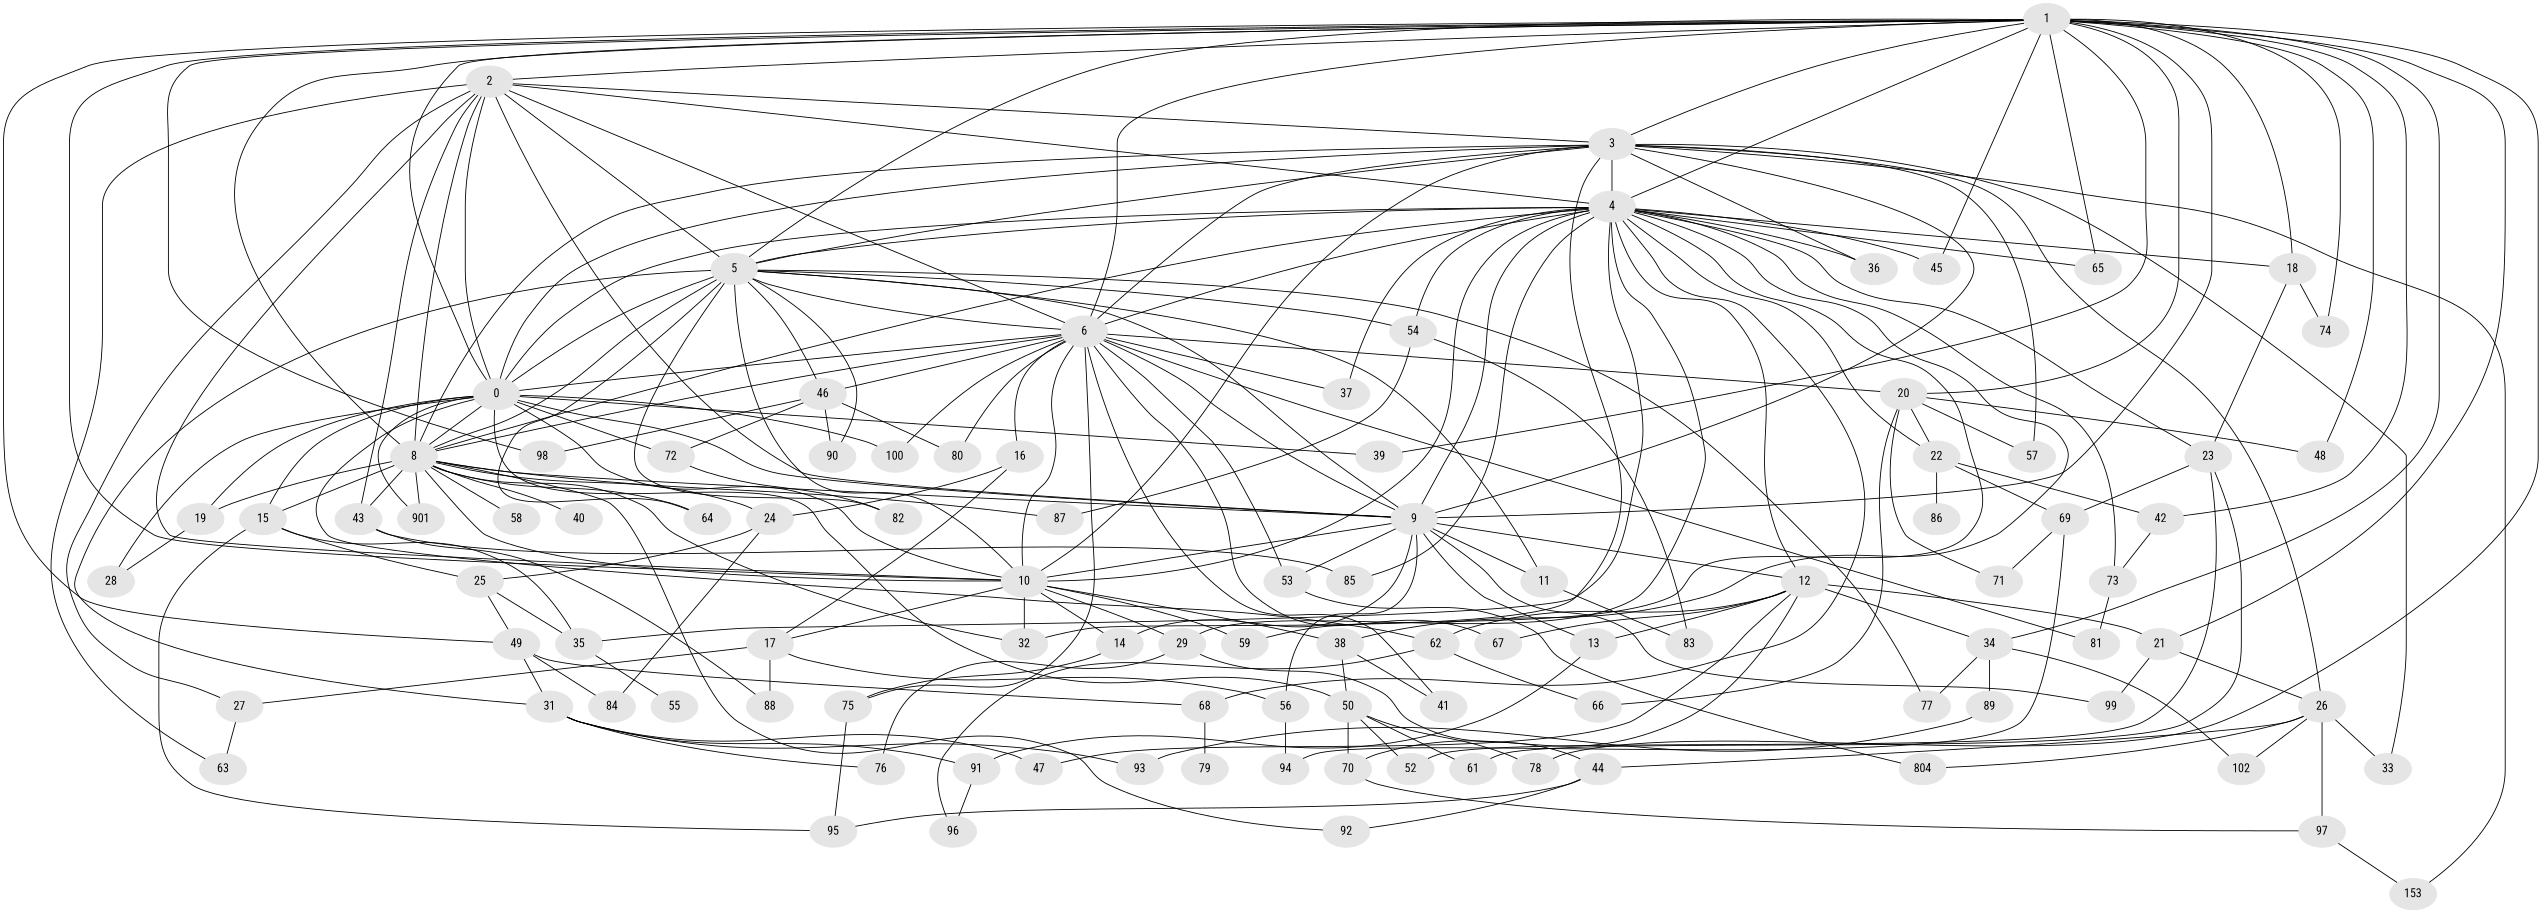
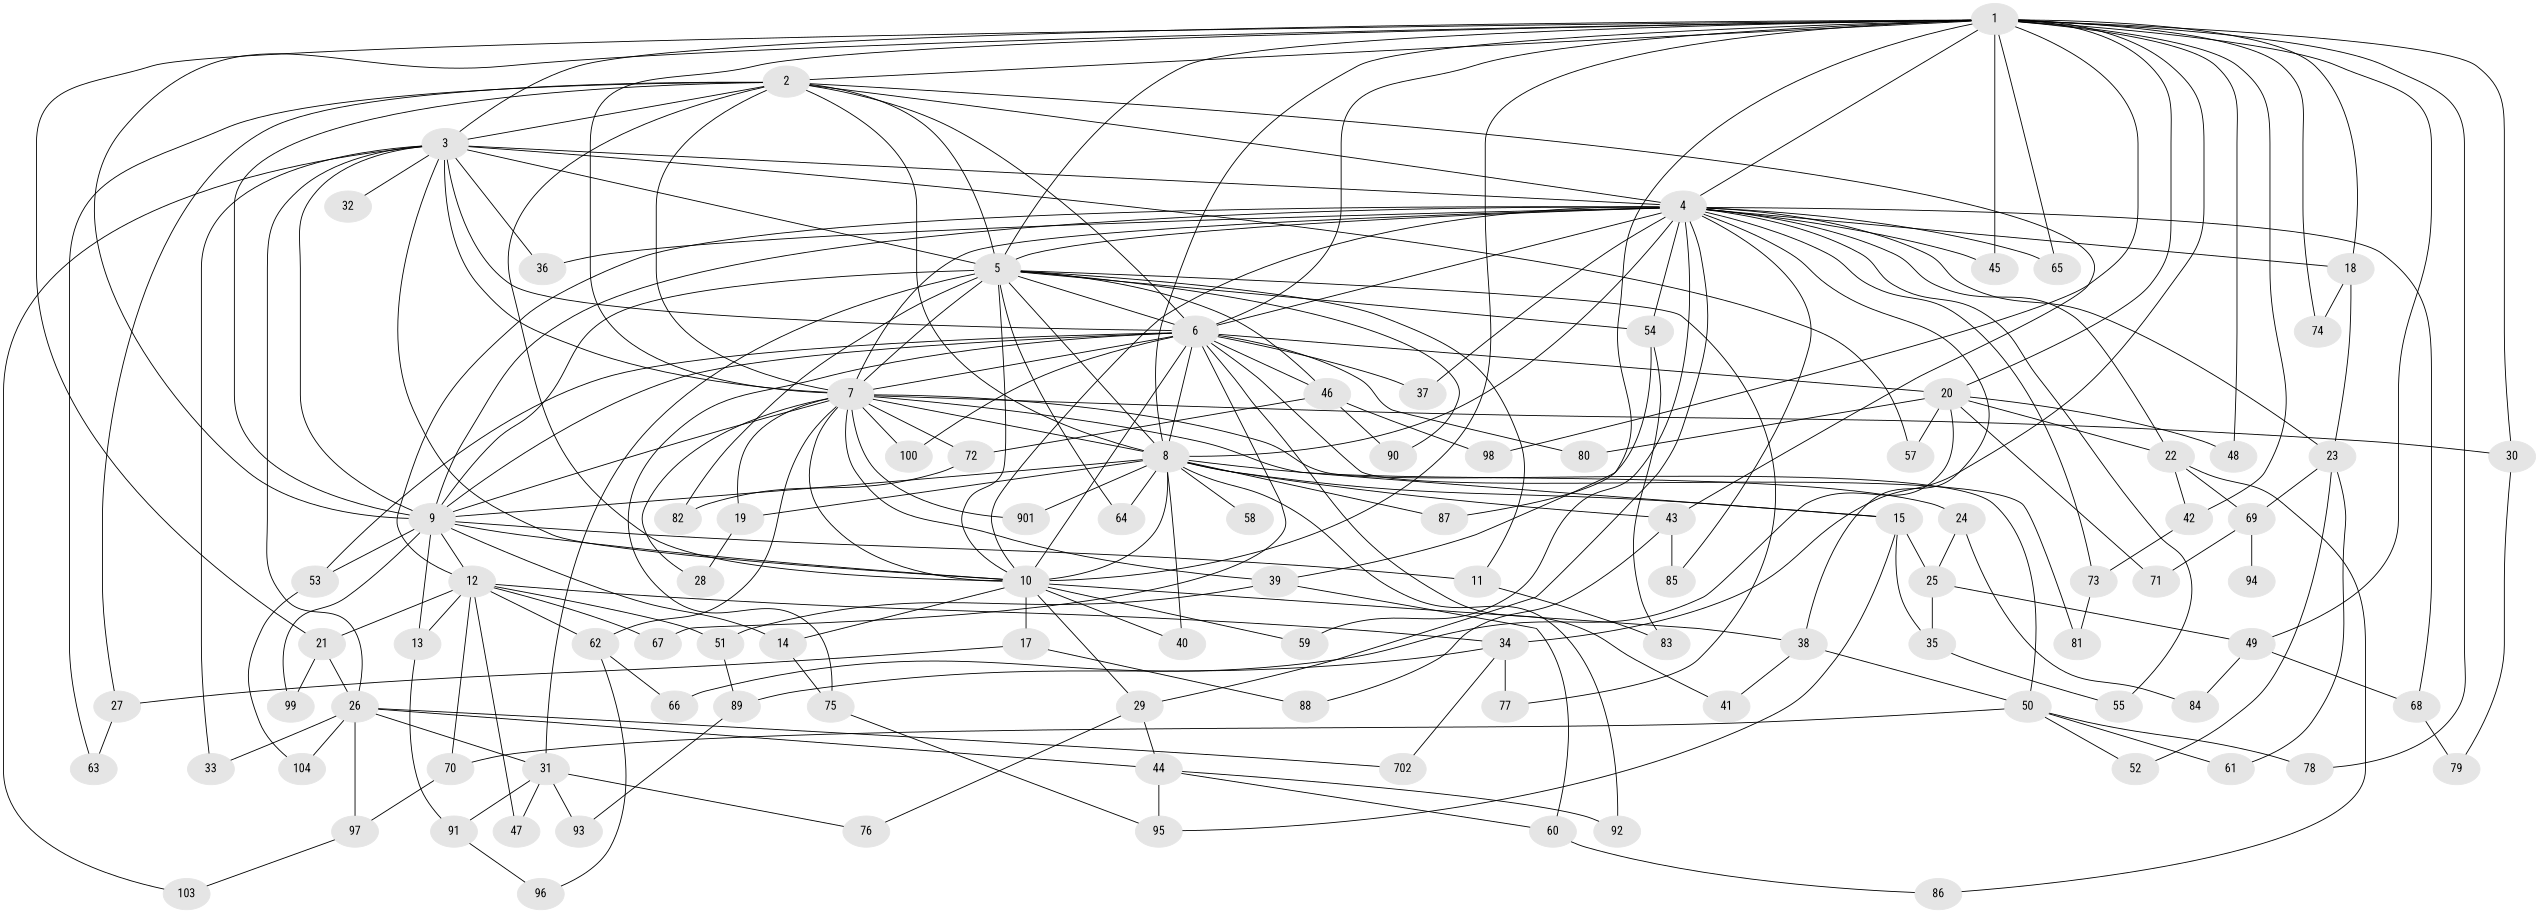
edge "3" -- "8": removed
node "0": label "0" -> "7"
edge "46" -- "80": now "20" -- "80"
node "16": removed
node "30": added
edge "8" -- "32": removed
edge "10" -- "32": now "10" -- "40"
edge "4" -- "35": now "4" -- "55"
node "51": added
edge "49" -- "31": now "26" -- "31"
node "56": removed
node "804": label "804" -> "104"
node "102": label "102" -> "702"
node "60": added
node "153": label "153" -> "103"
